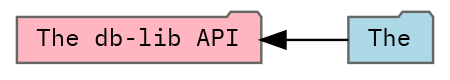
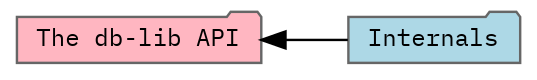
node "The": label "The" -> "Internals"
